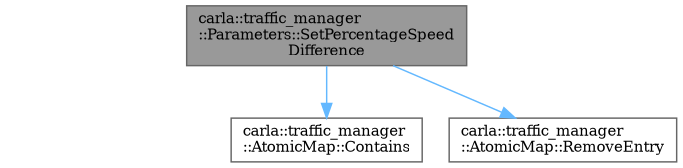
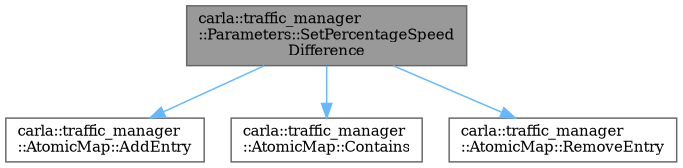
node "carla::traffic_manager ::AtomicMap::AddEntry": added
